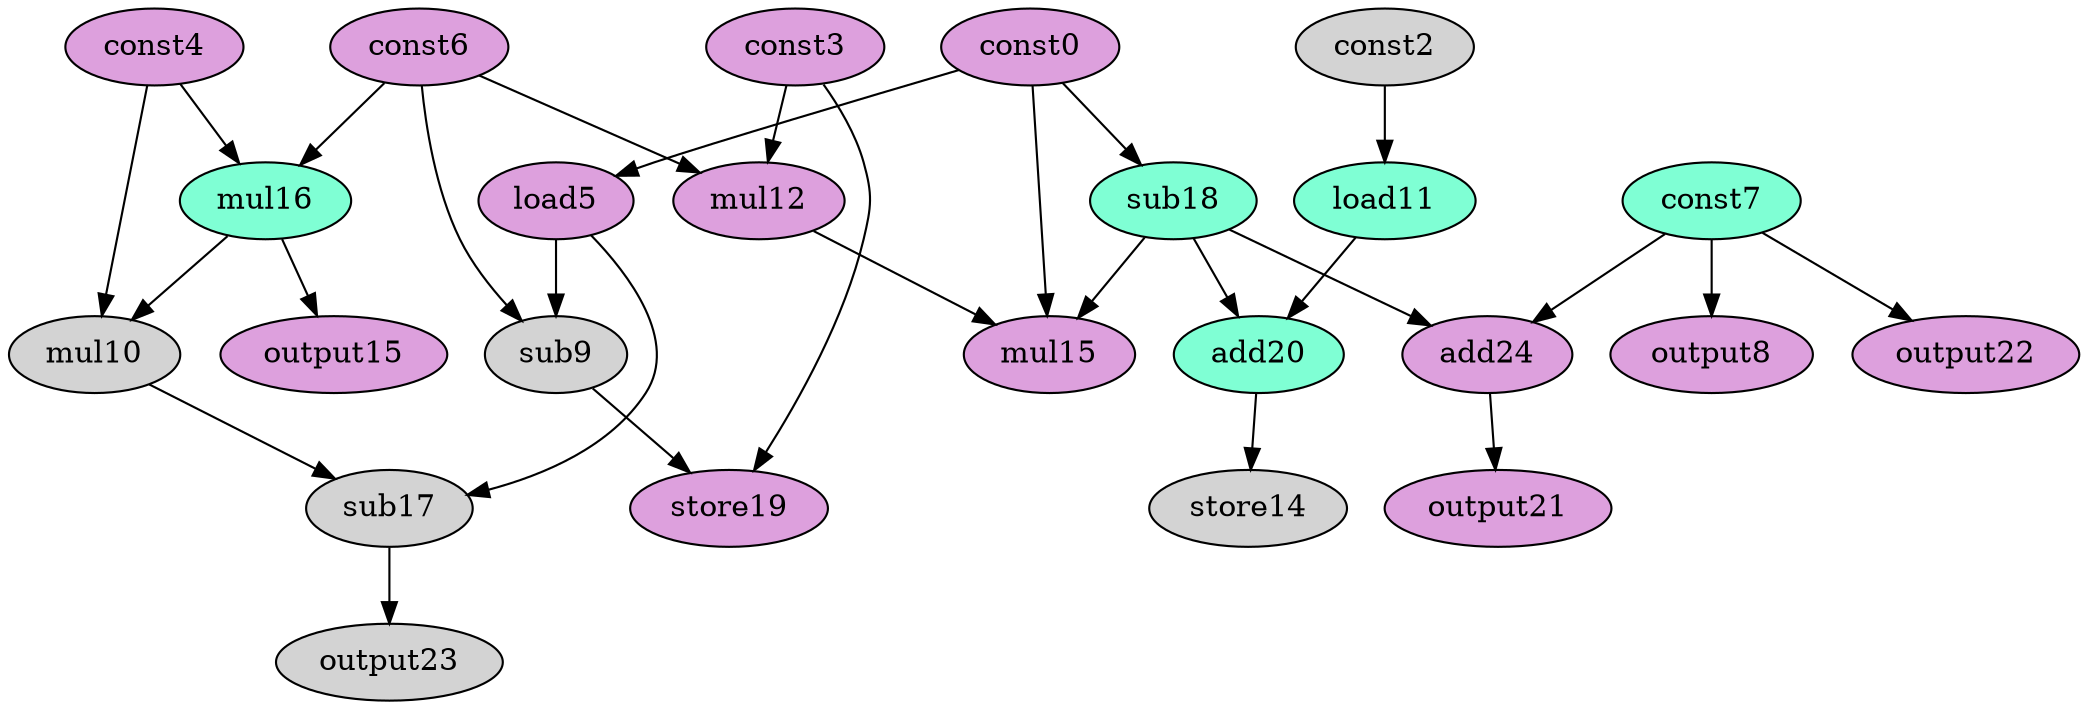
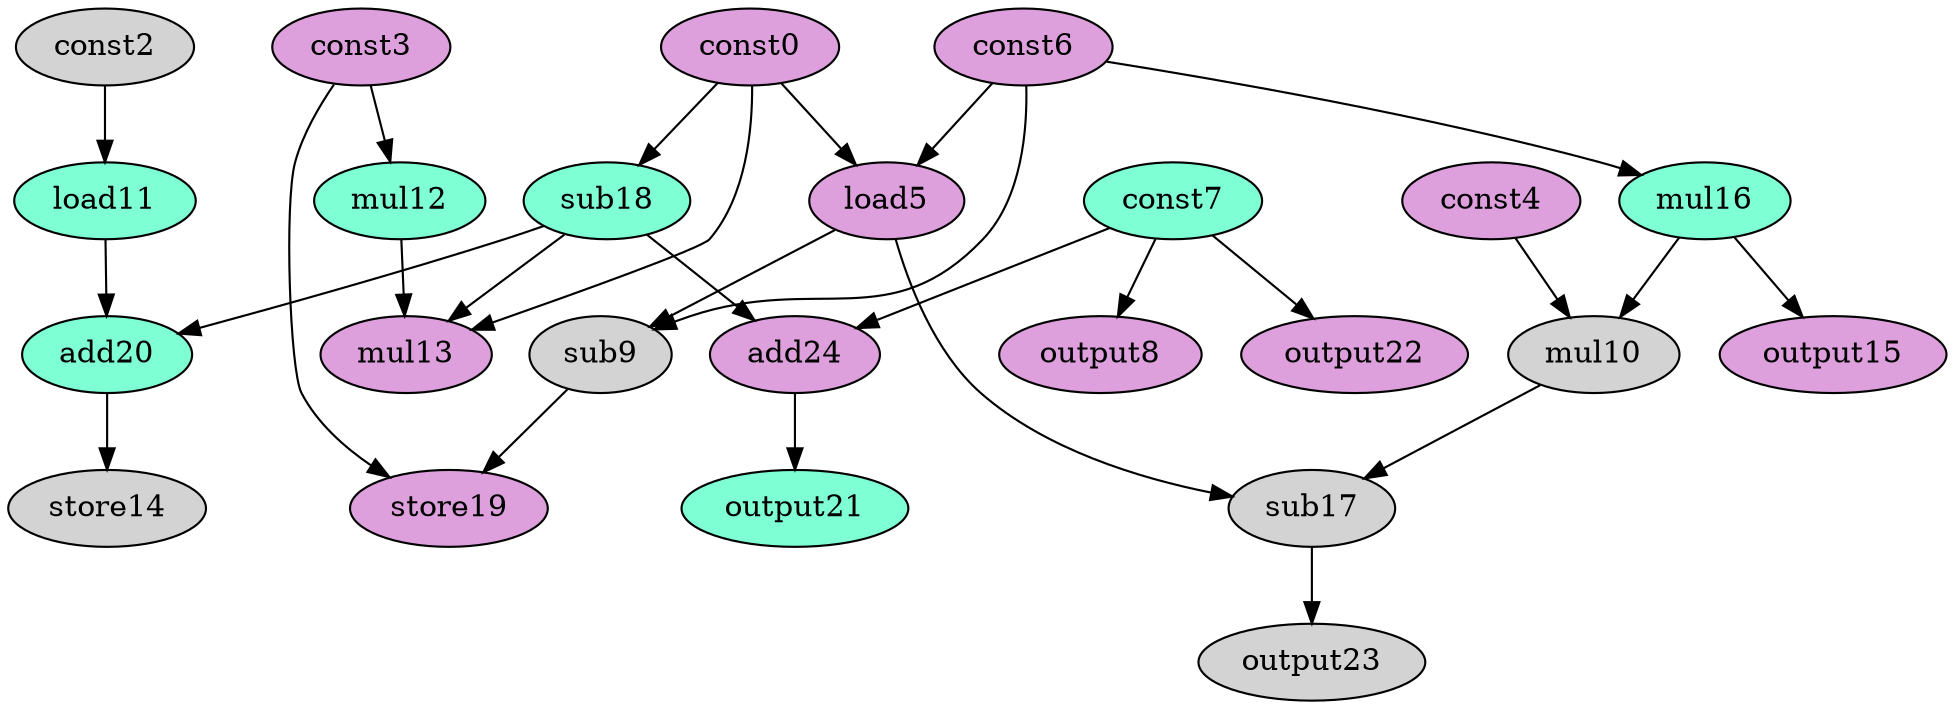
edge "const4" -> "mul16": removed
edge "const6" -> "mul12": now "const6" -> "load5"
node "mul12": fillcolor plum -> aquamarine
node "mul15": label "mul15" -> "mul13"
node "output21": fillcolor plum -> aquamarine
